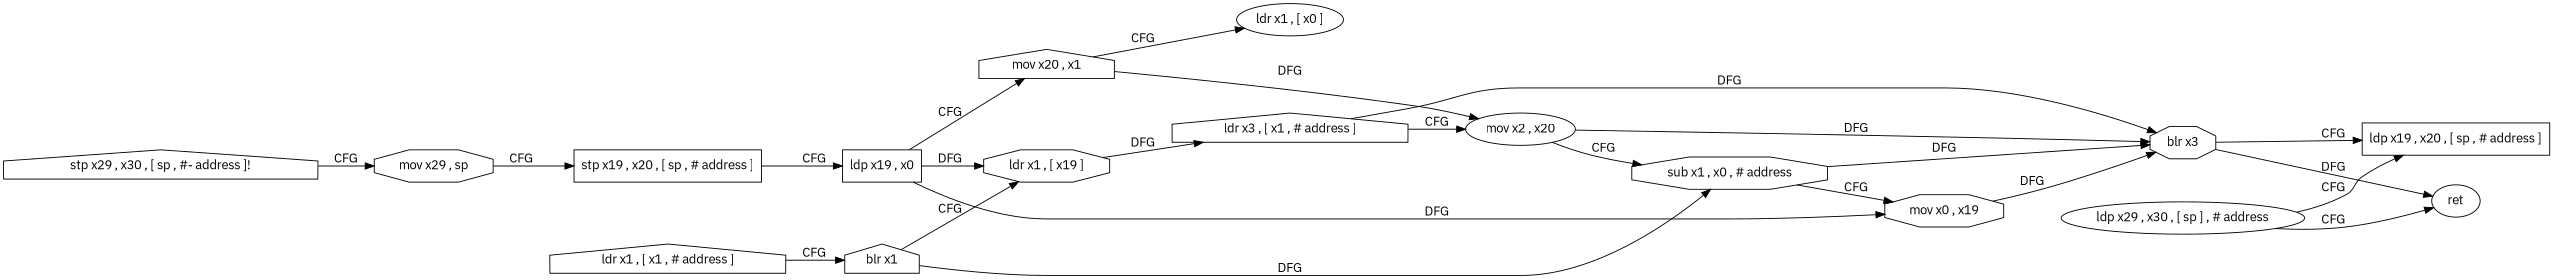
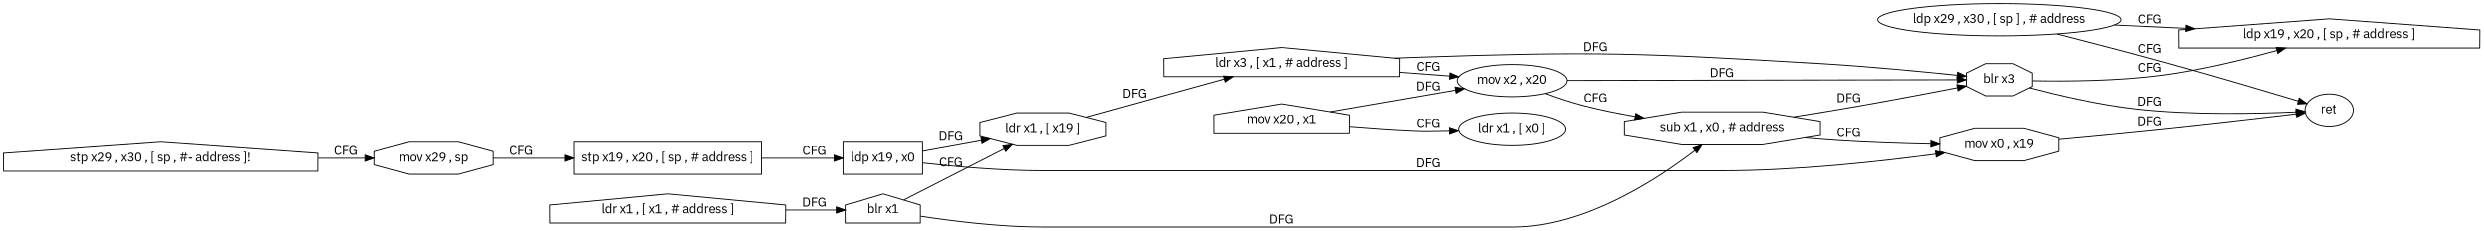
edge "ldp x19 , x0" -> "mov x20 , x1": removed, label "CFG"
node "ldp x19 , x20 , [ sp , # address ]": shape box -> house
edge "mov x0 , x19" -> "blr x3": now "mov x0 , x19" -> "ret"
edge "ldr x1 , [ x1 , # address ]" -> "blr x1": label "CFG" -> "DFG"
